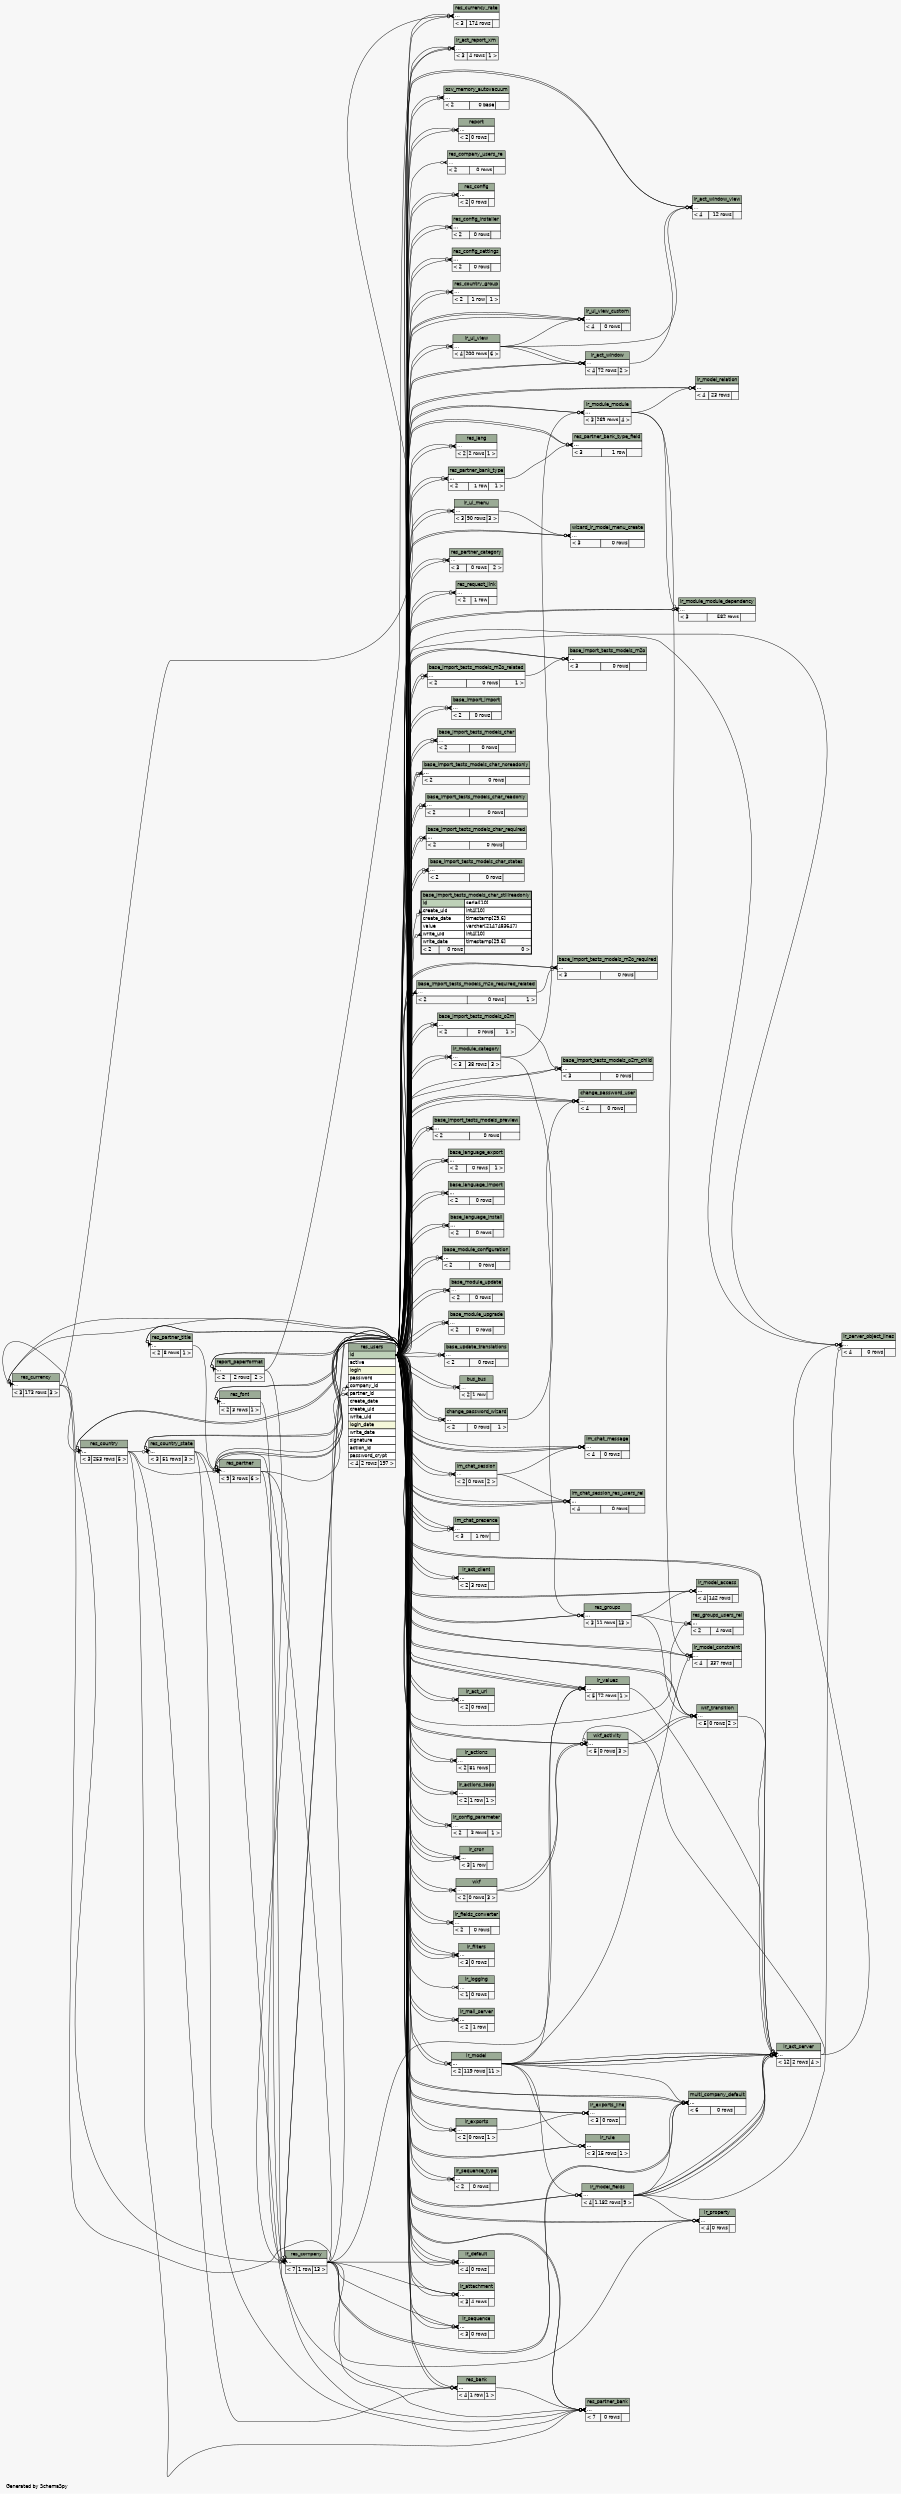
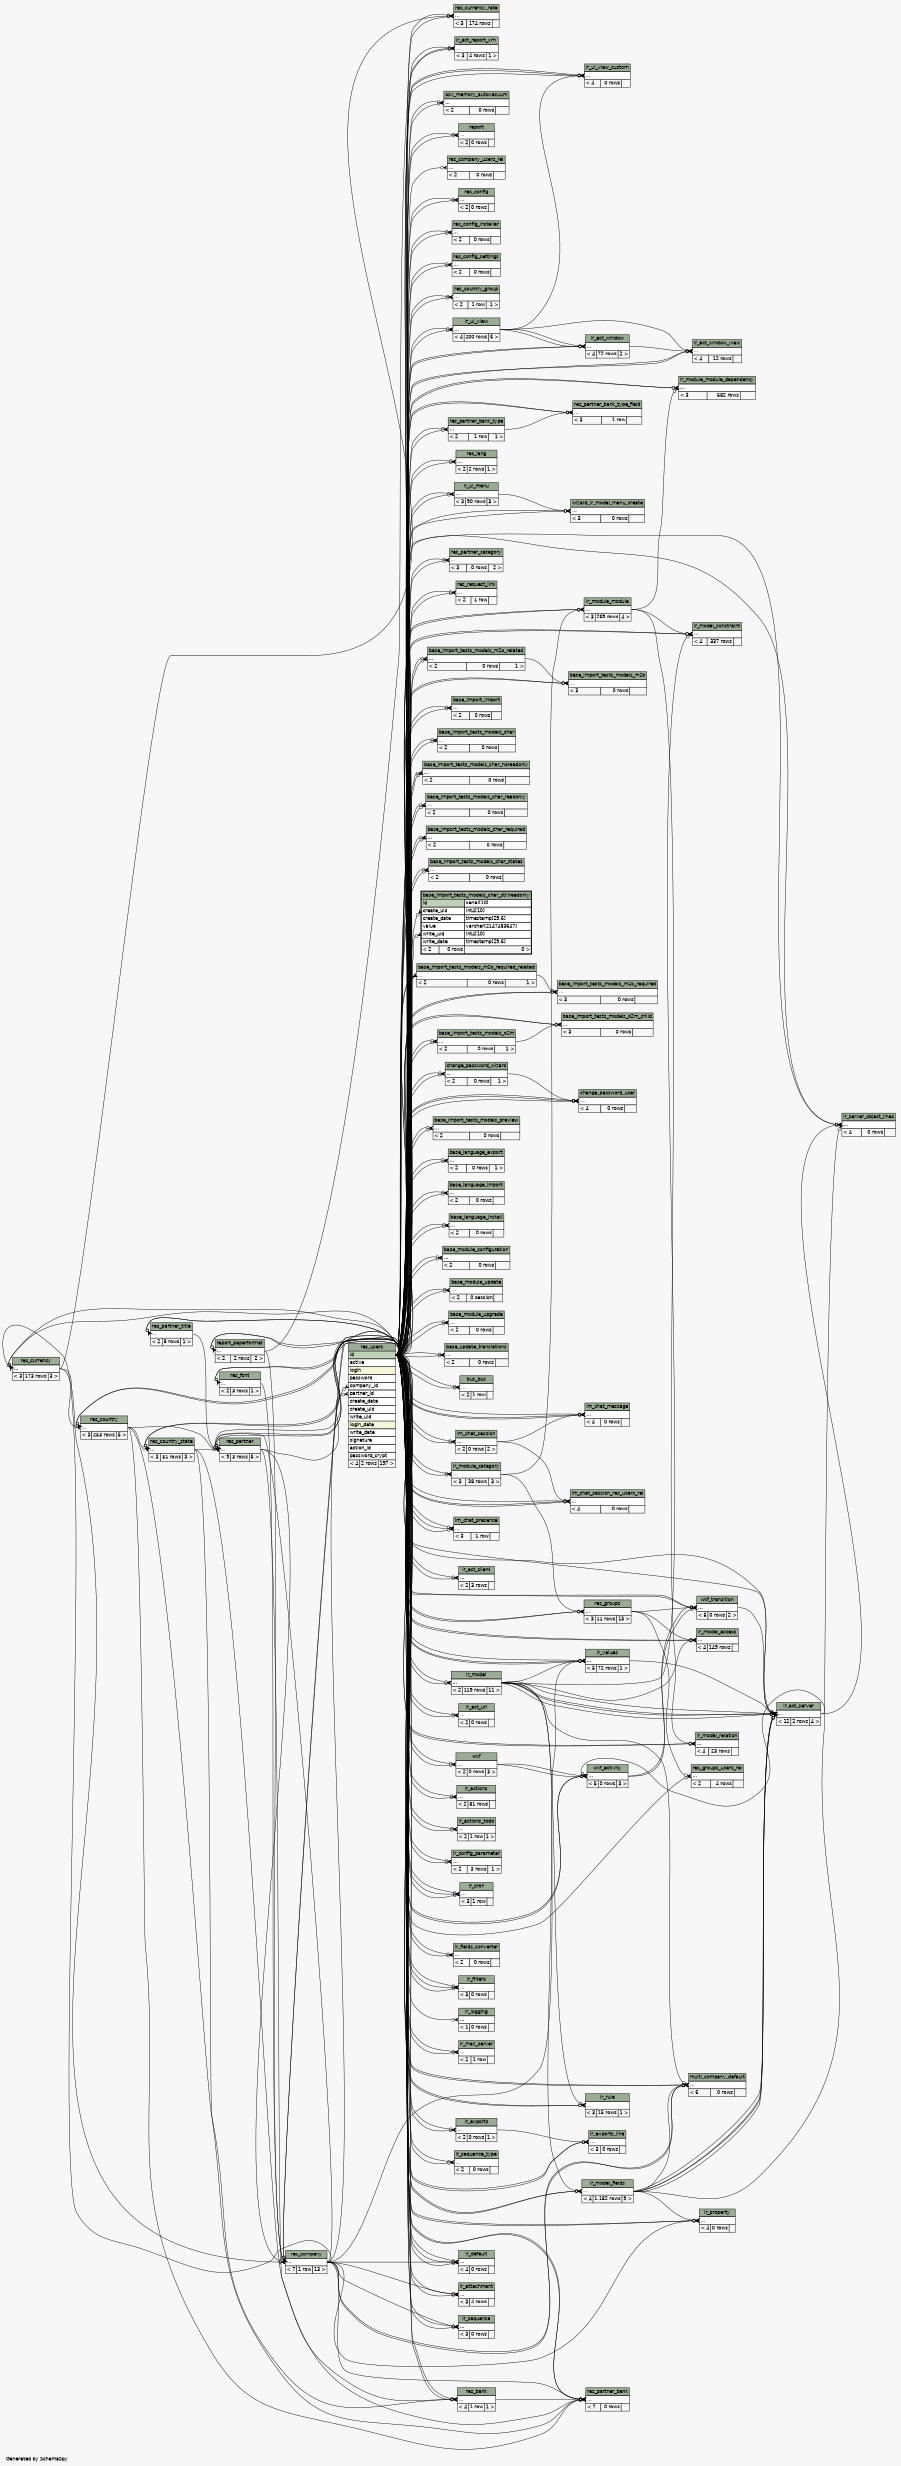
node "osv_memory_autovacuum": text "0 base" -> "0 rows"
node "base_module_update": text "0 rows" -> "0 session"
node "ir_model_access": text "142 rows" -> "149 rows"
edge "ir_model" -> "ir_model_access": added
